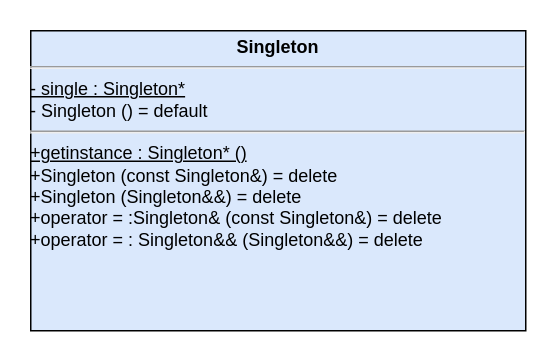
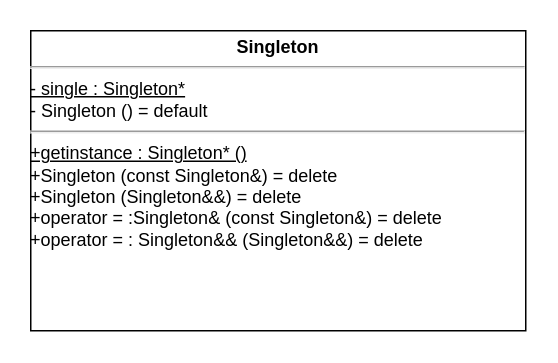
node "Singleton - single : Singleton*- Singleton () = default +getinstance : Singleton* () +Singleton (const Singleton&) = delete +Singleton (Singleton&&) = delete +operator = :Singleton& (const Singleton&) = delete +operator = : Singleton&& (Singleton&&) = delete": fillcolor #dae8fc -> #ffffff
